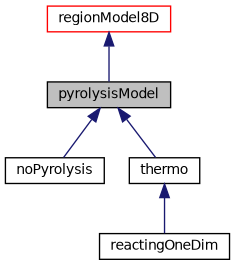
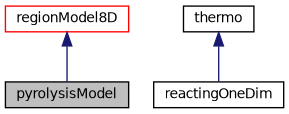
edge "thermo" -> "pyrolysisModel": removed
node "noPyrolysis": removed
